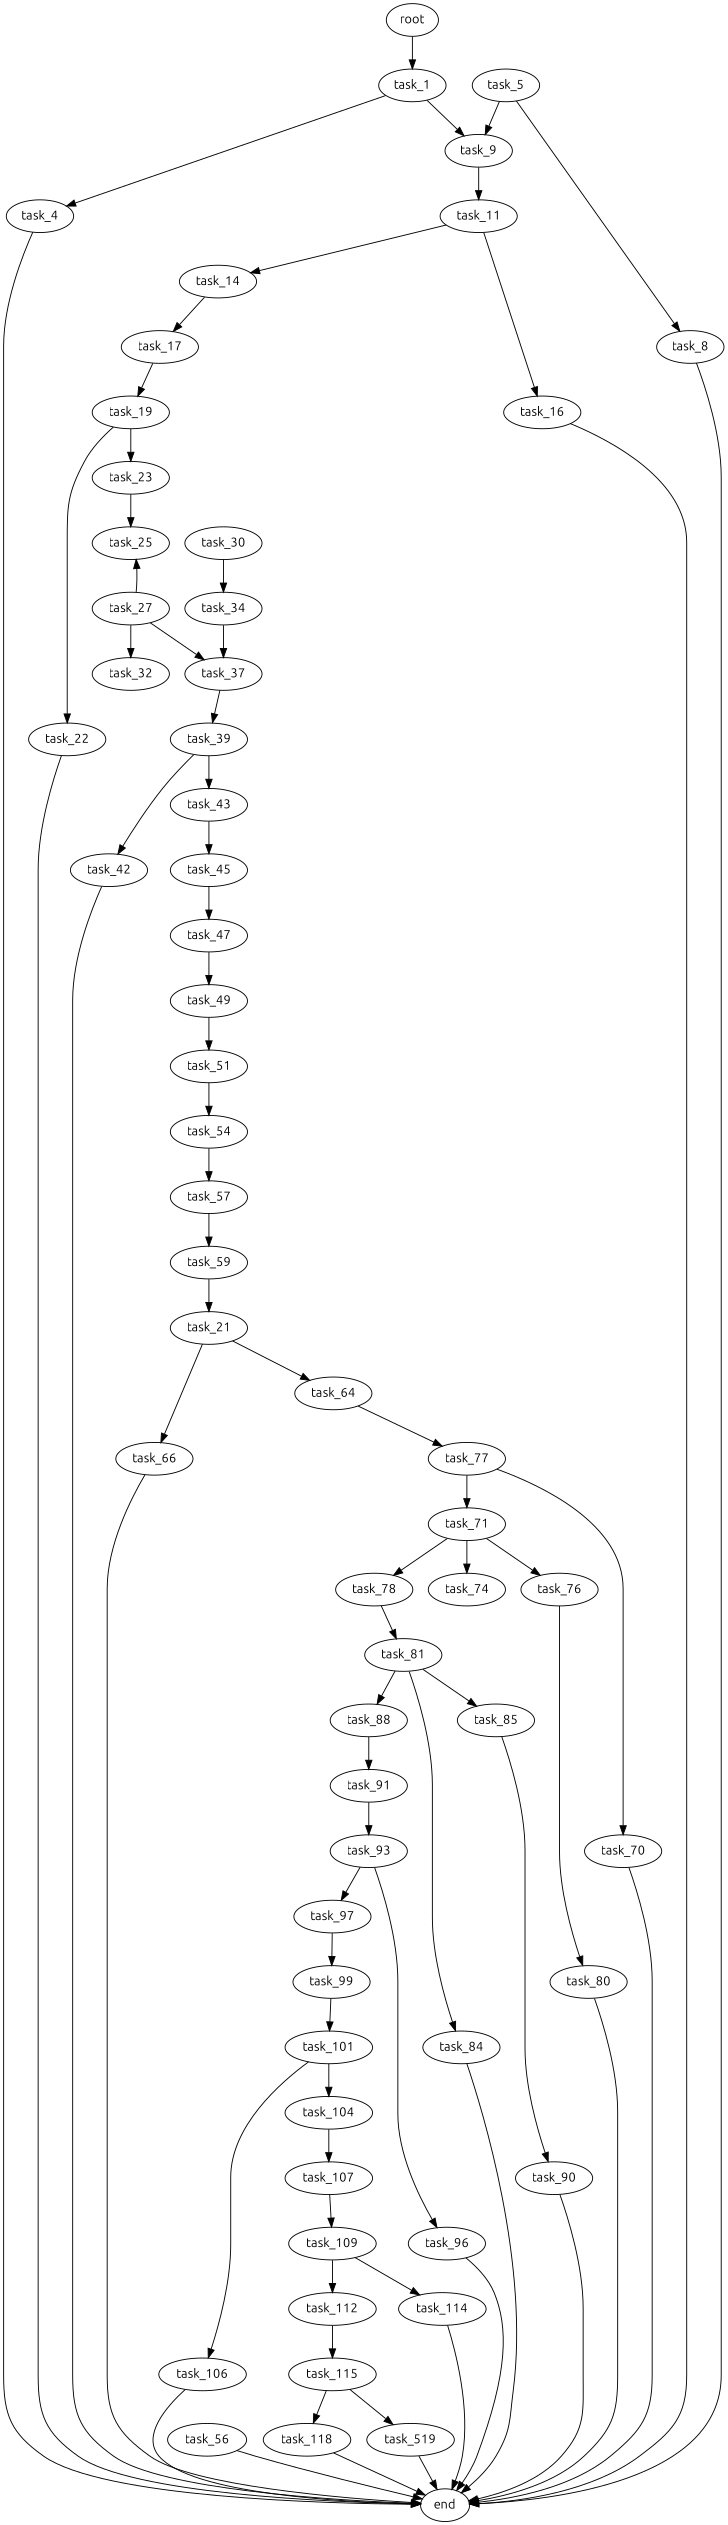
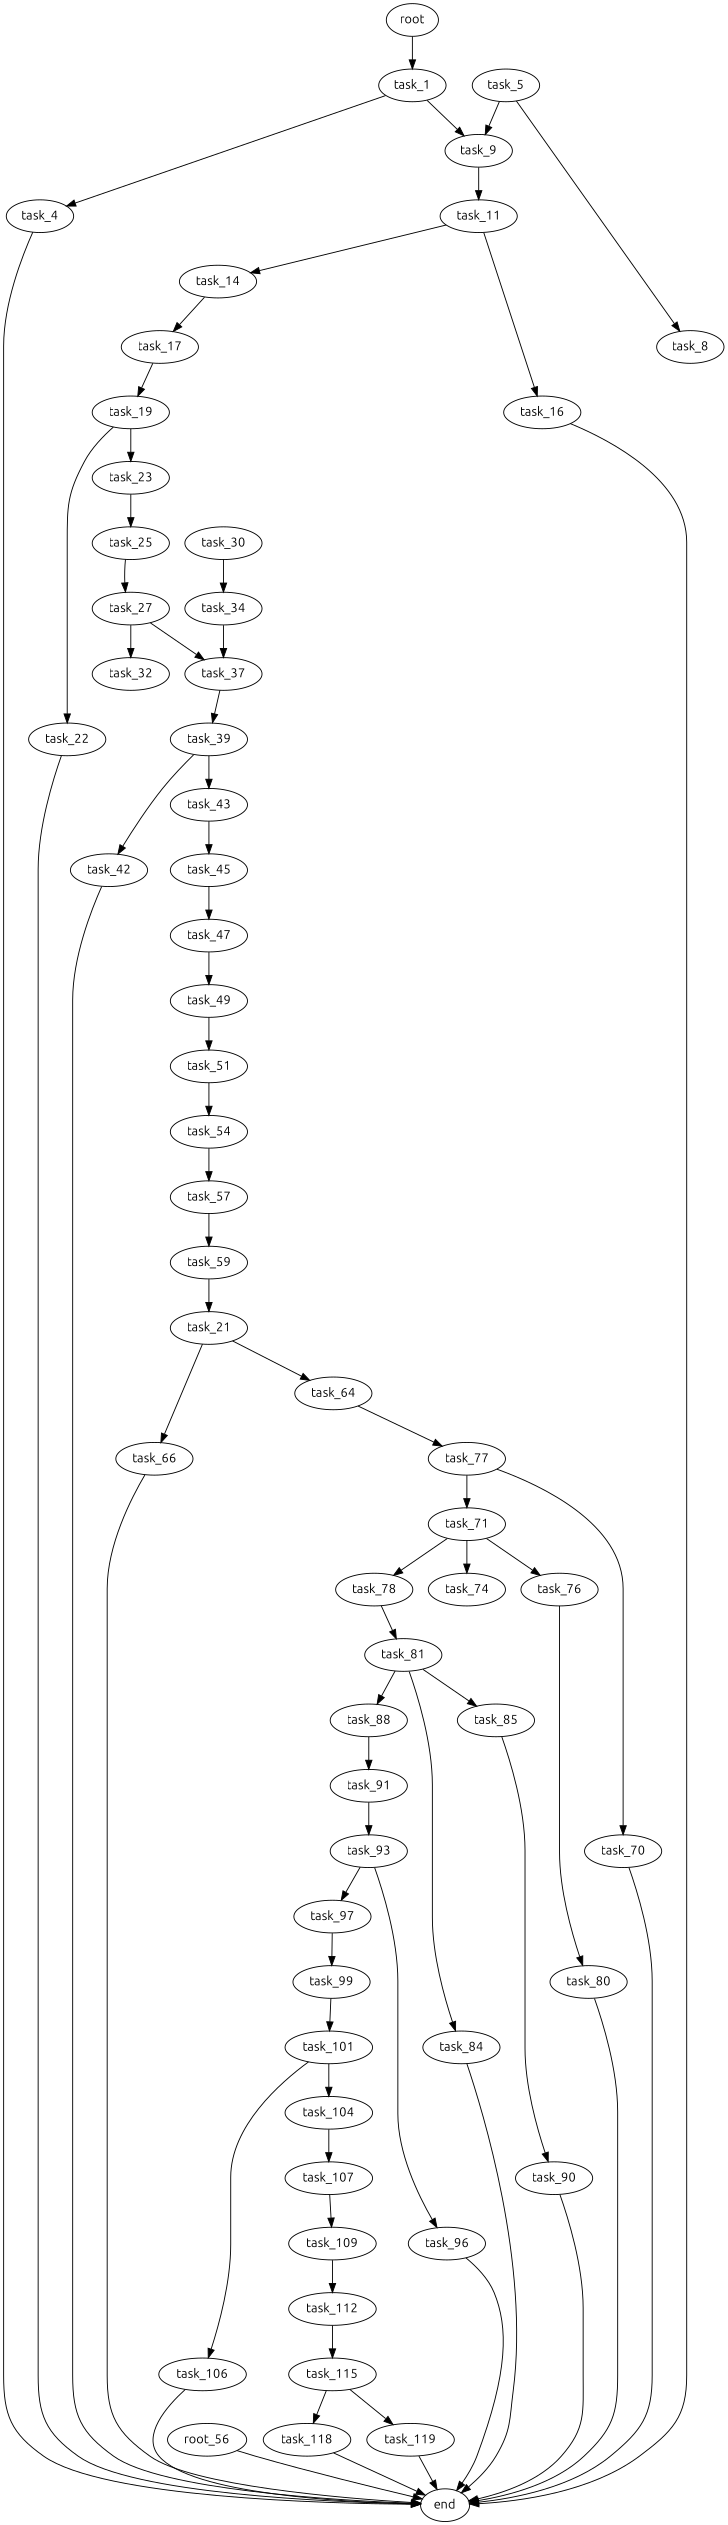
edge "task_27" -> "task_25": reversed
edge "task_8" -> "end": removed
node "task_114": removed
node "task_56": label "task_56" -> "root_56"
node "task_519": label "task_519" -> "task_119"
